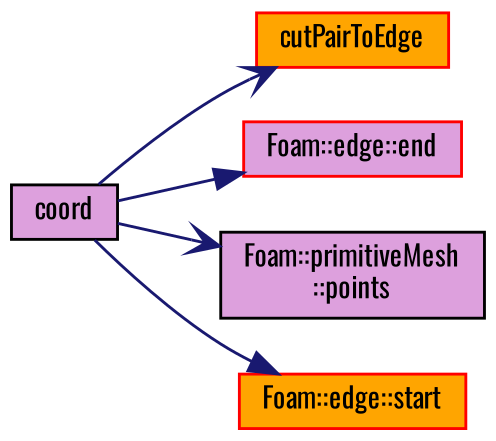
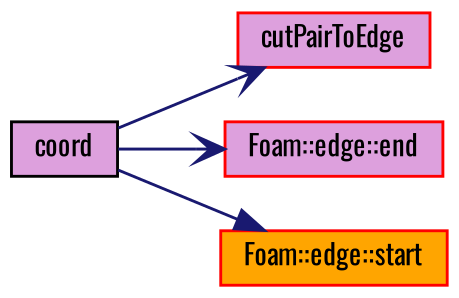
node "cutPairToEdge": fillcolor orange -> plum
edge "coord" -> "Foam::edge::end": arrowhead normal -> vee
node "Foam::primitiveMesh ::points": removed
